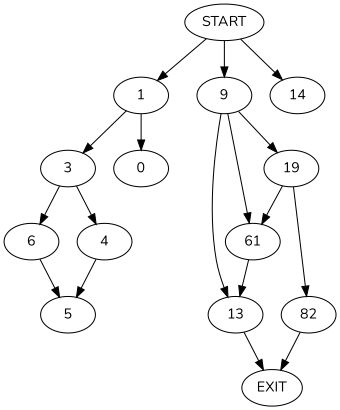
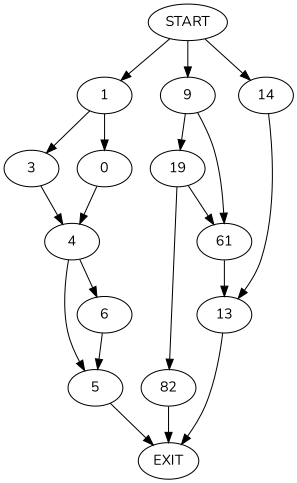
edge "0" -> "4": added
edge "3" -> "6": now "4" -> "6"
edge "9" -> "13": now "14" -> "13"
edge "5" -> "EXIT": added
